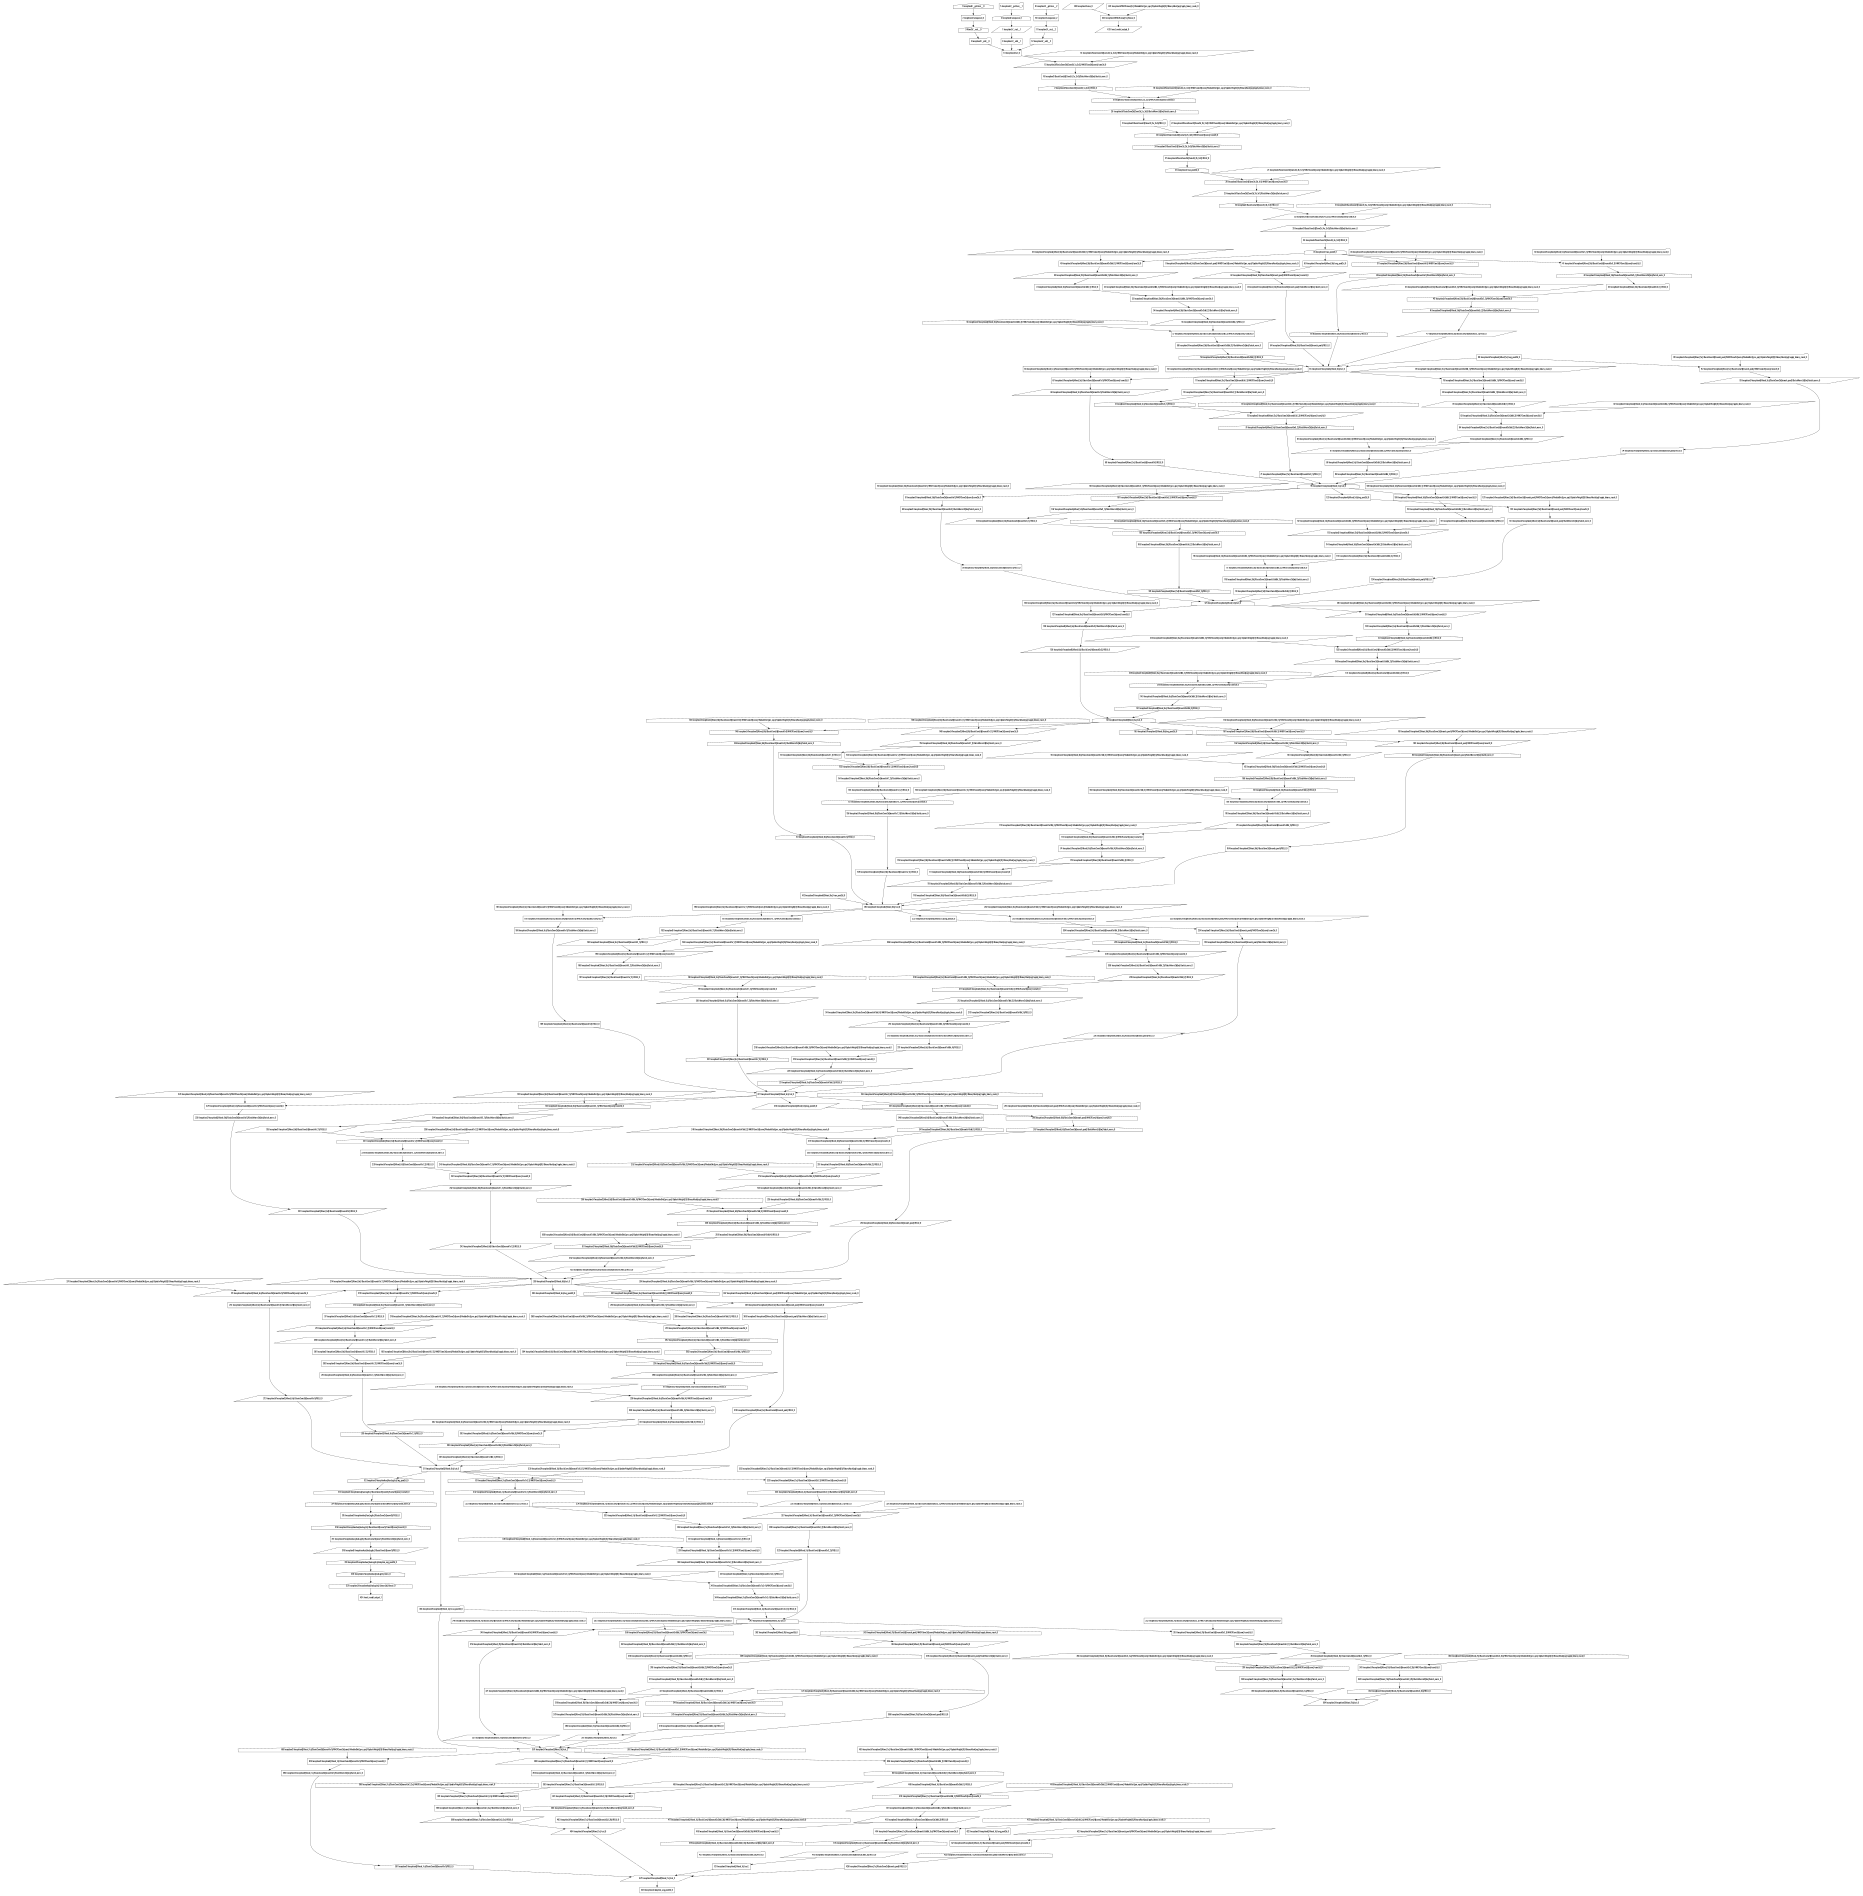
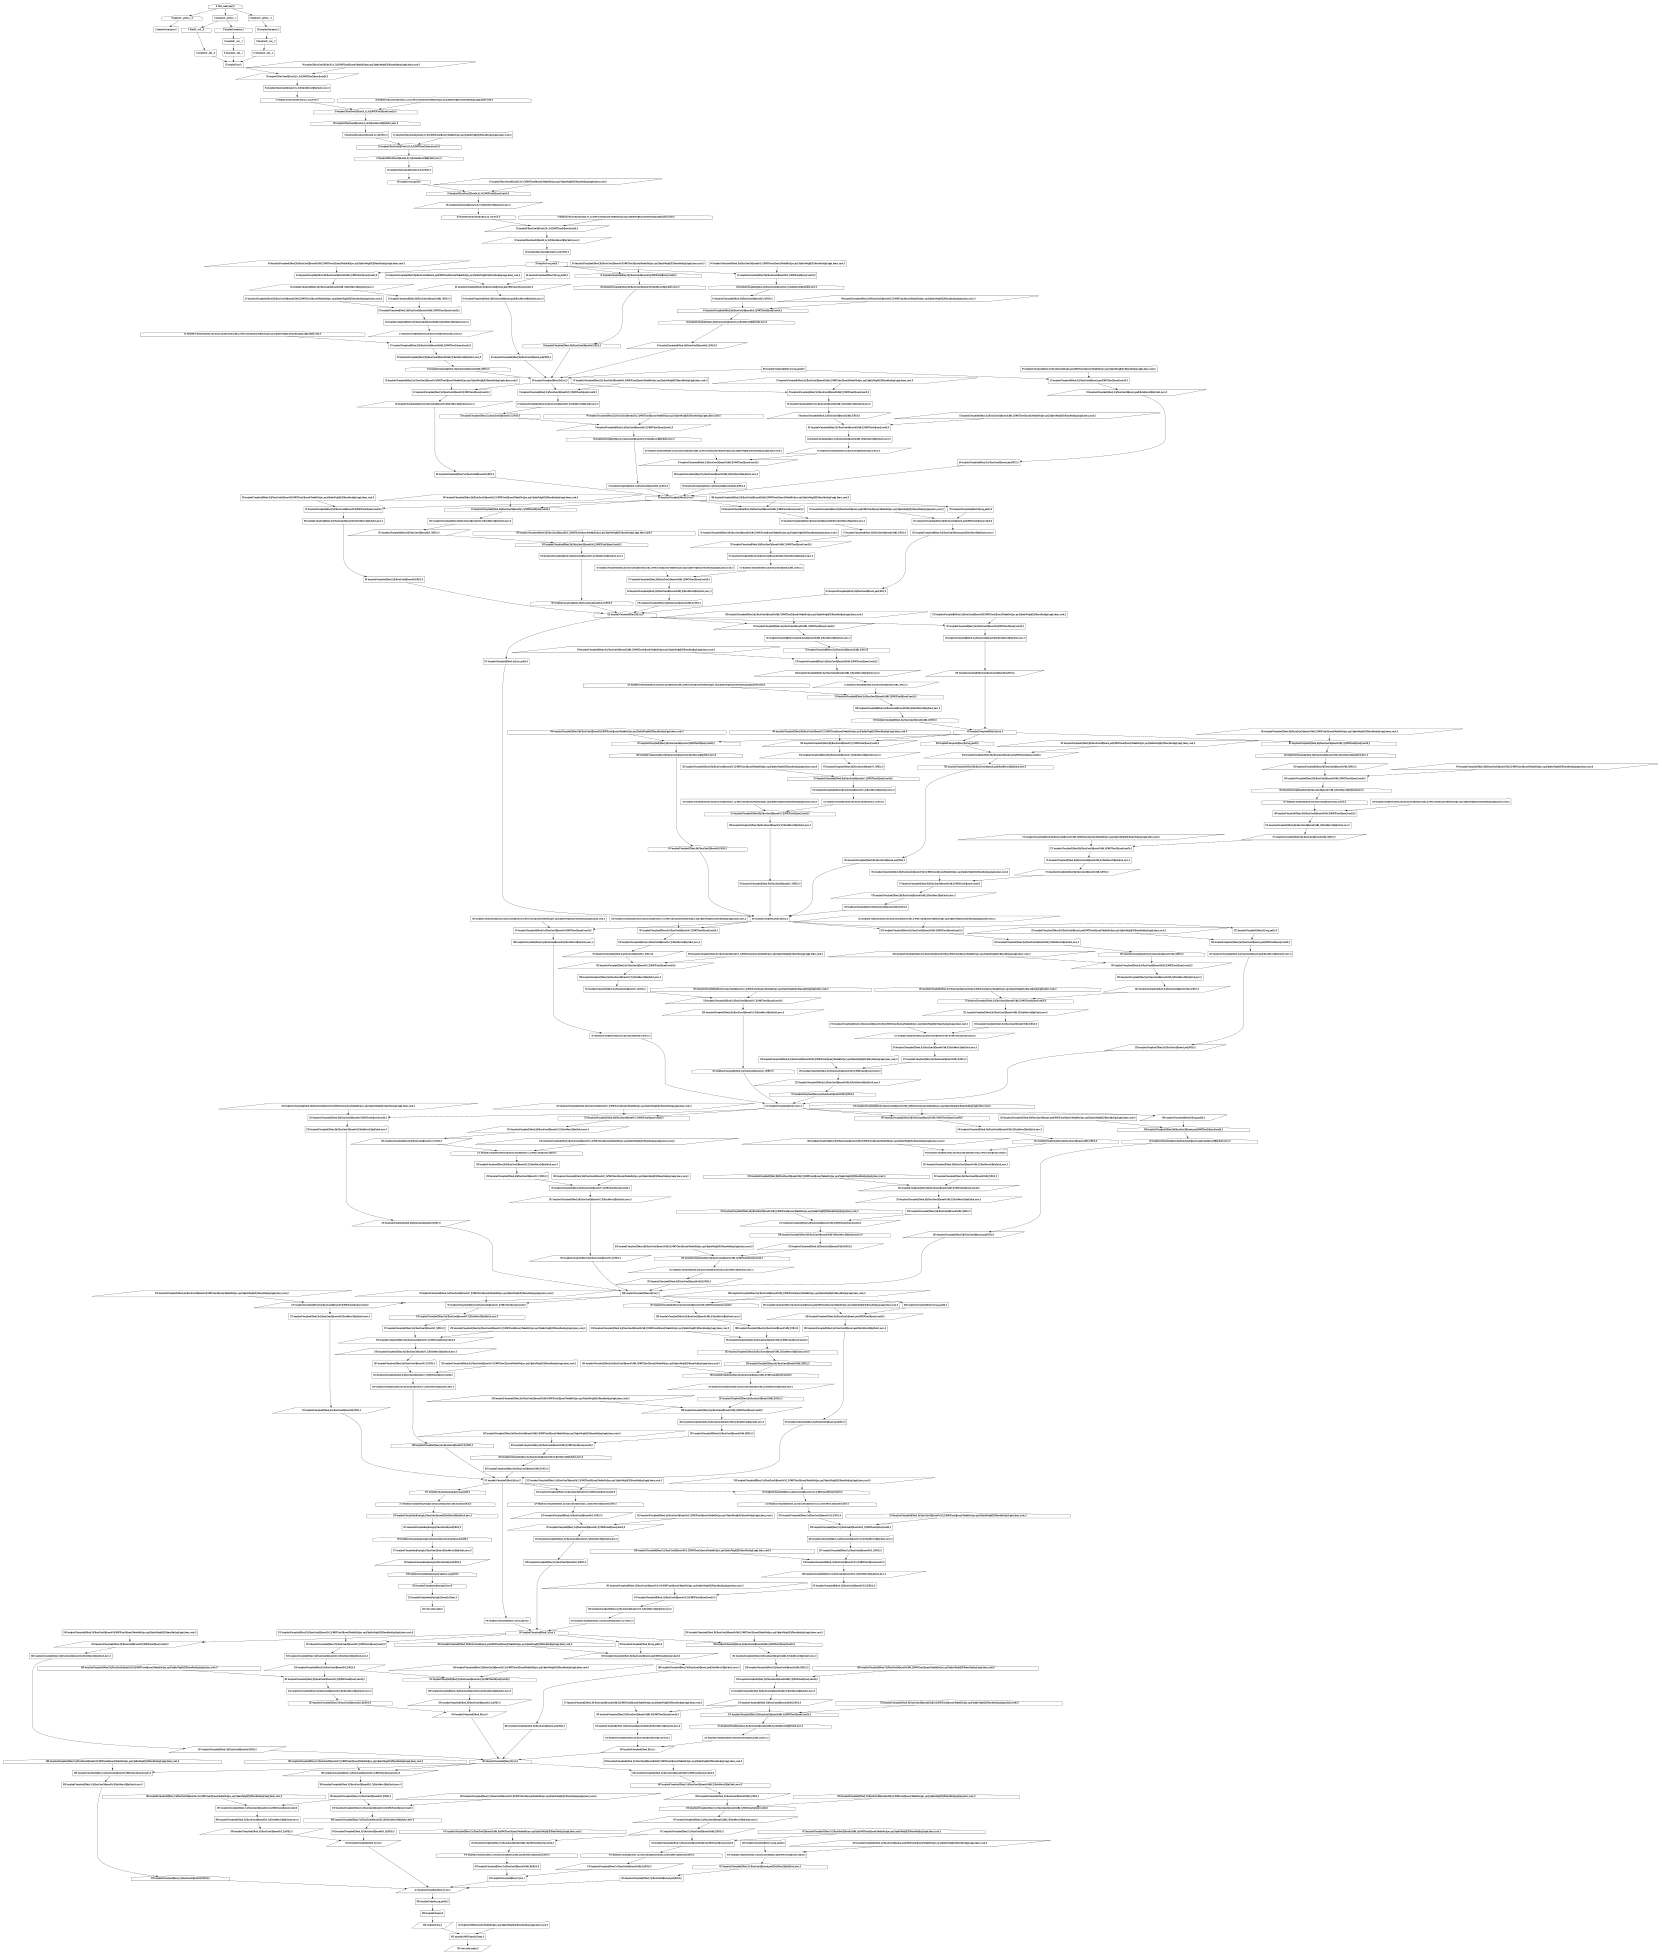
node "0 /nncf_model_input_0": added
edge "2 Inception3/unsqueeze_0" -> "3 Mixed3/__mul___0": now "5 Inception3/__getitem___1" -> "3 Mixed3/__mul___0"
node "7 Inception3/__mul___1": shape parallelogram -> folder
edge "125 Inception3/InceptionA[Mixed_5d]/cat_0" -> "142 Inception3/InceptionB[Mixed_6a]/max_pool2d_0": added
node "321 Inception3/InceptionAux[AuxLogits]/Linear[fc]/linear_0": shape house -> box
edge "346 Inception3/InceptionD[Mixed_7a]/max_pool2d_0" -> "387 Inception3/InceptionE[Mixed_7b]/cat_2": now "364 Inception3/InceptionE[Mixed_7b]/cat_0" -> "387 Inception3/InceptionE[Mixed_7b]/cat_2"
node "429 Inception3/dropout_0": added
